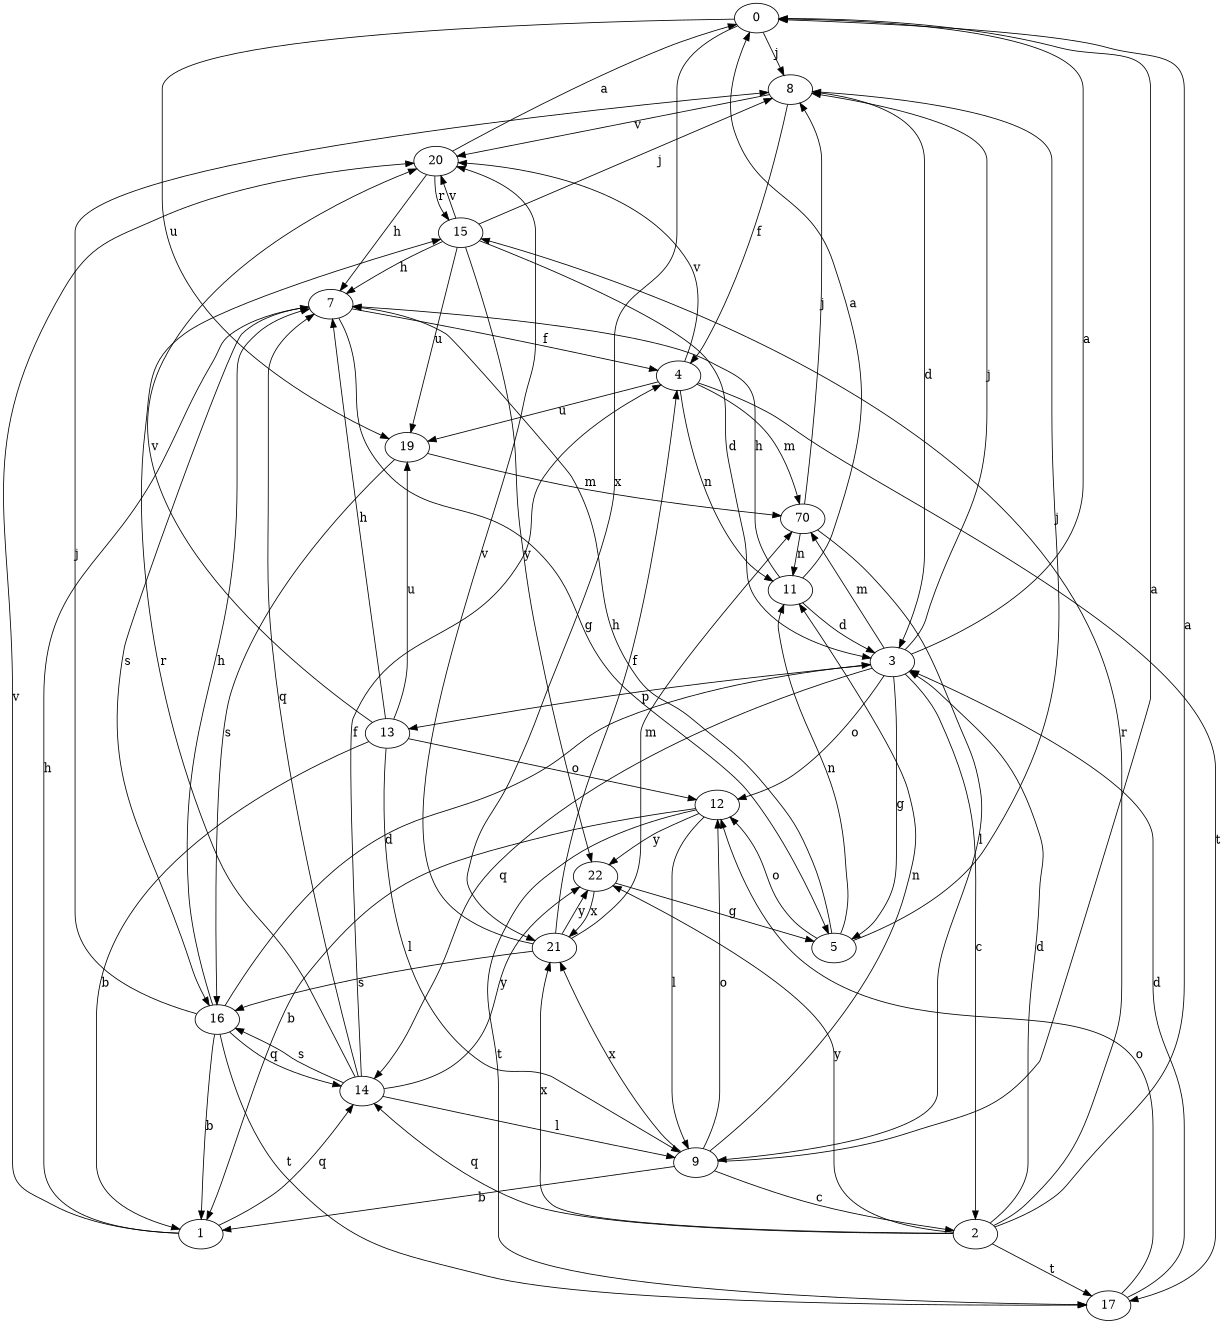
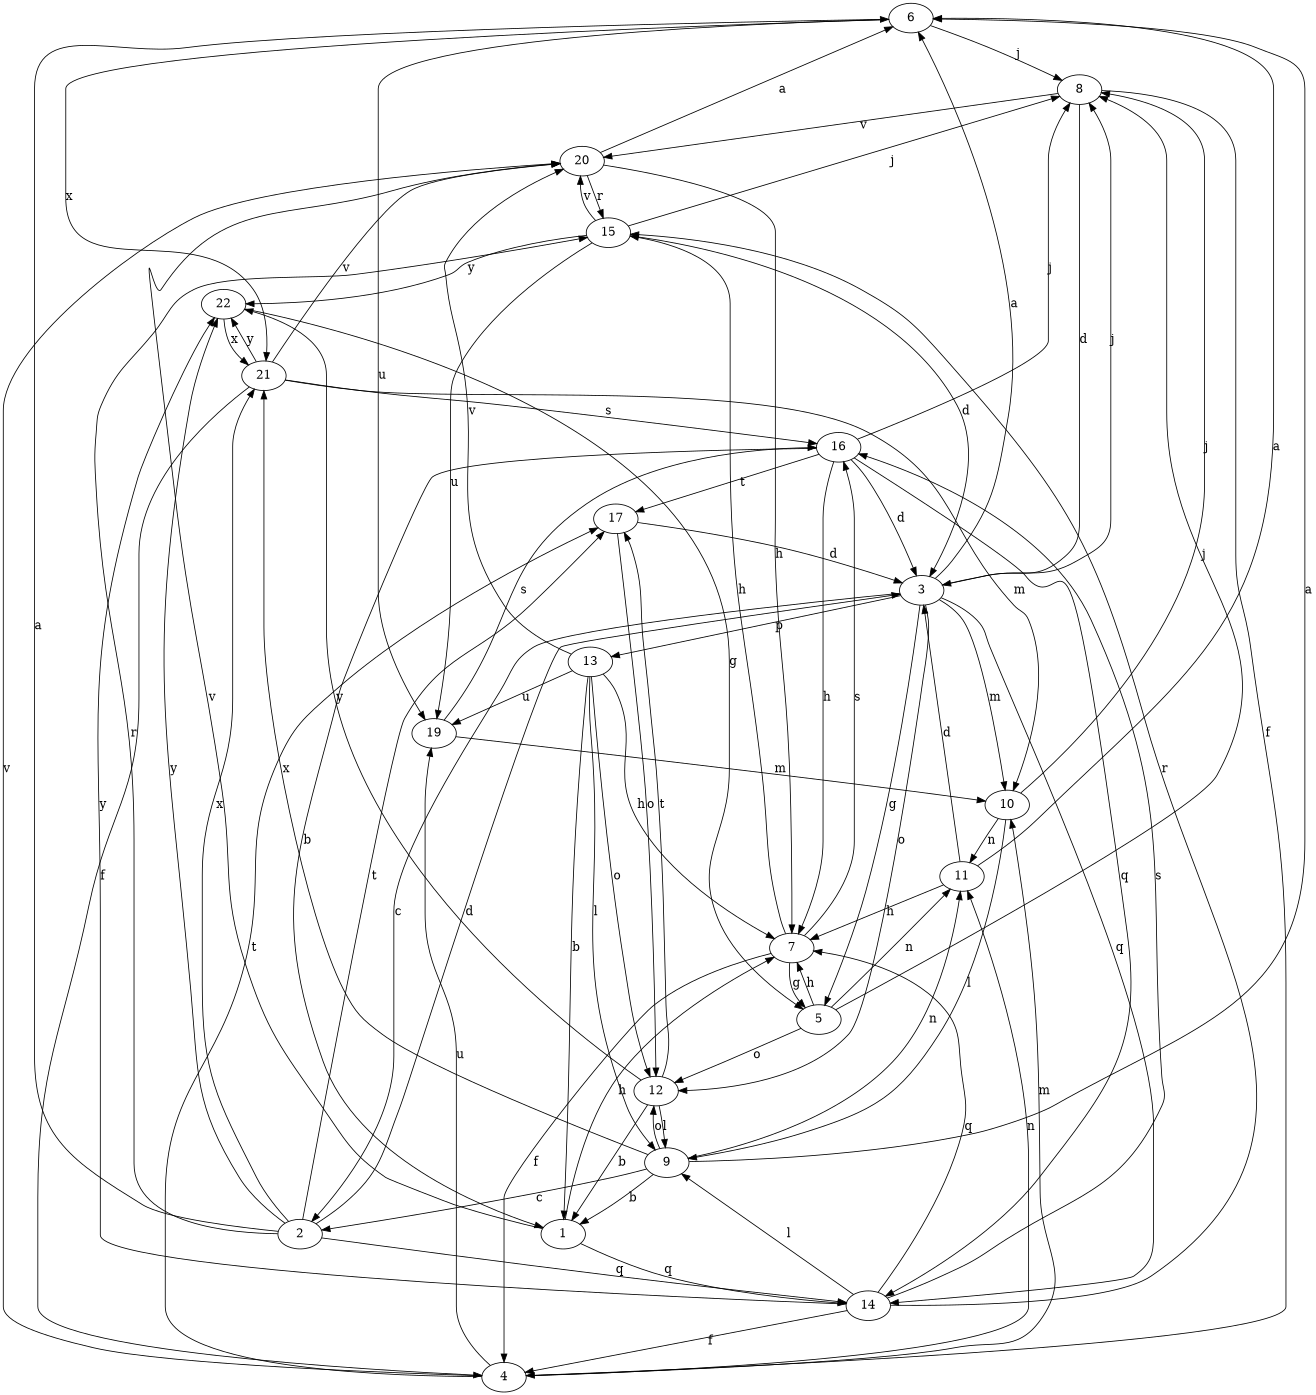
node "0": label "0" -> "6"
edge "15" -> "7": reversed
node "70": label "70" -> "10"
